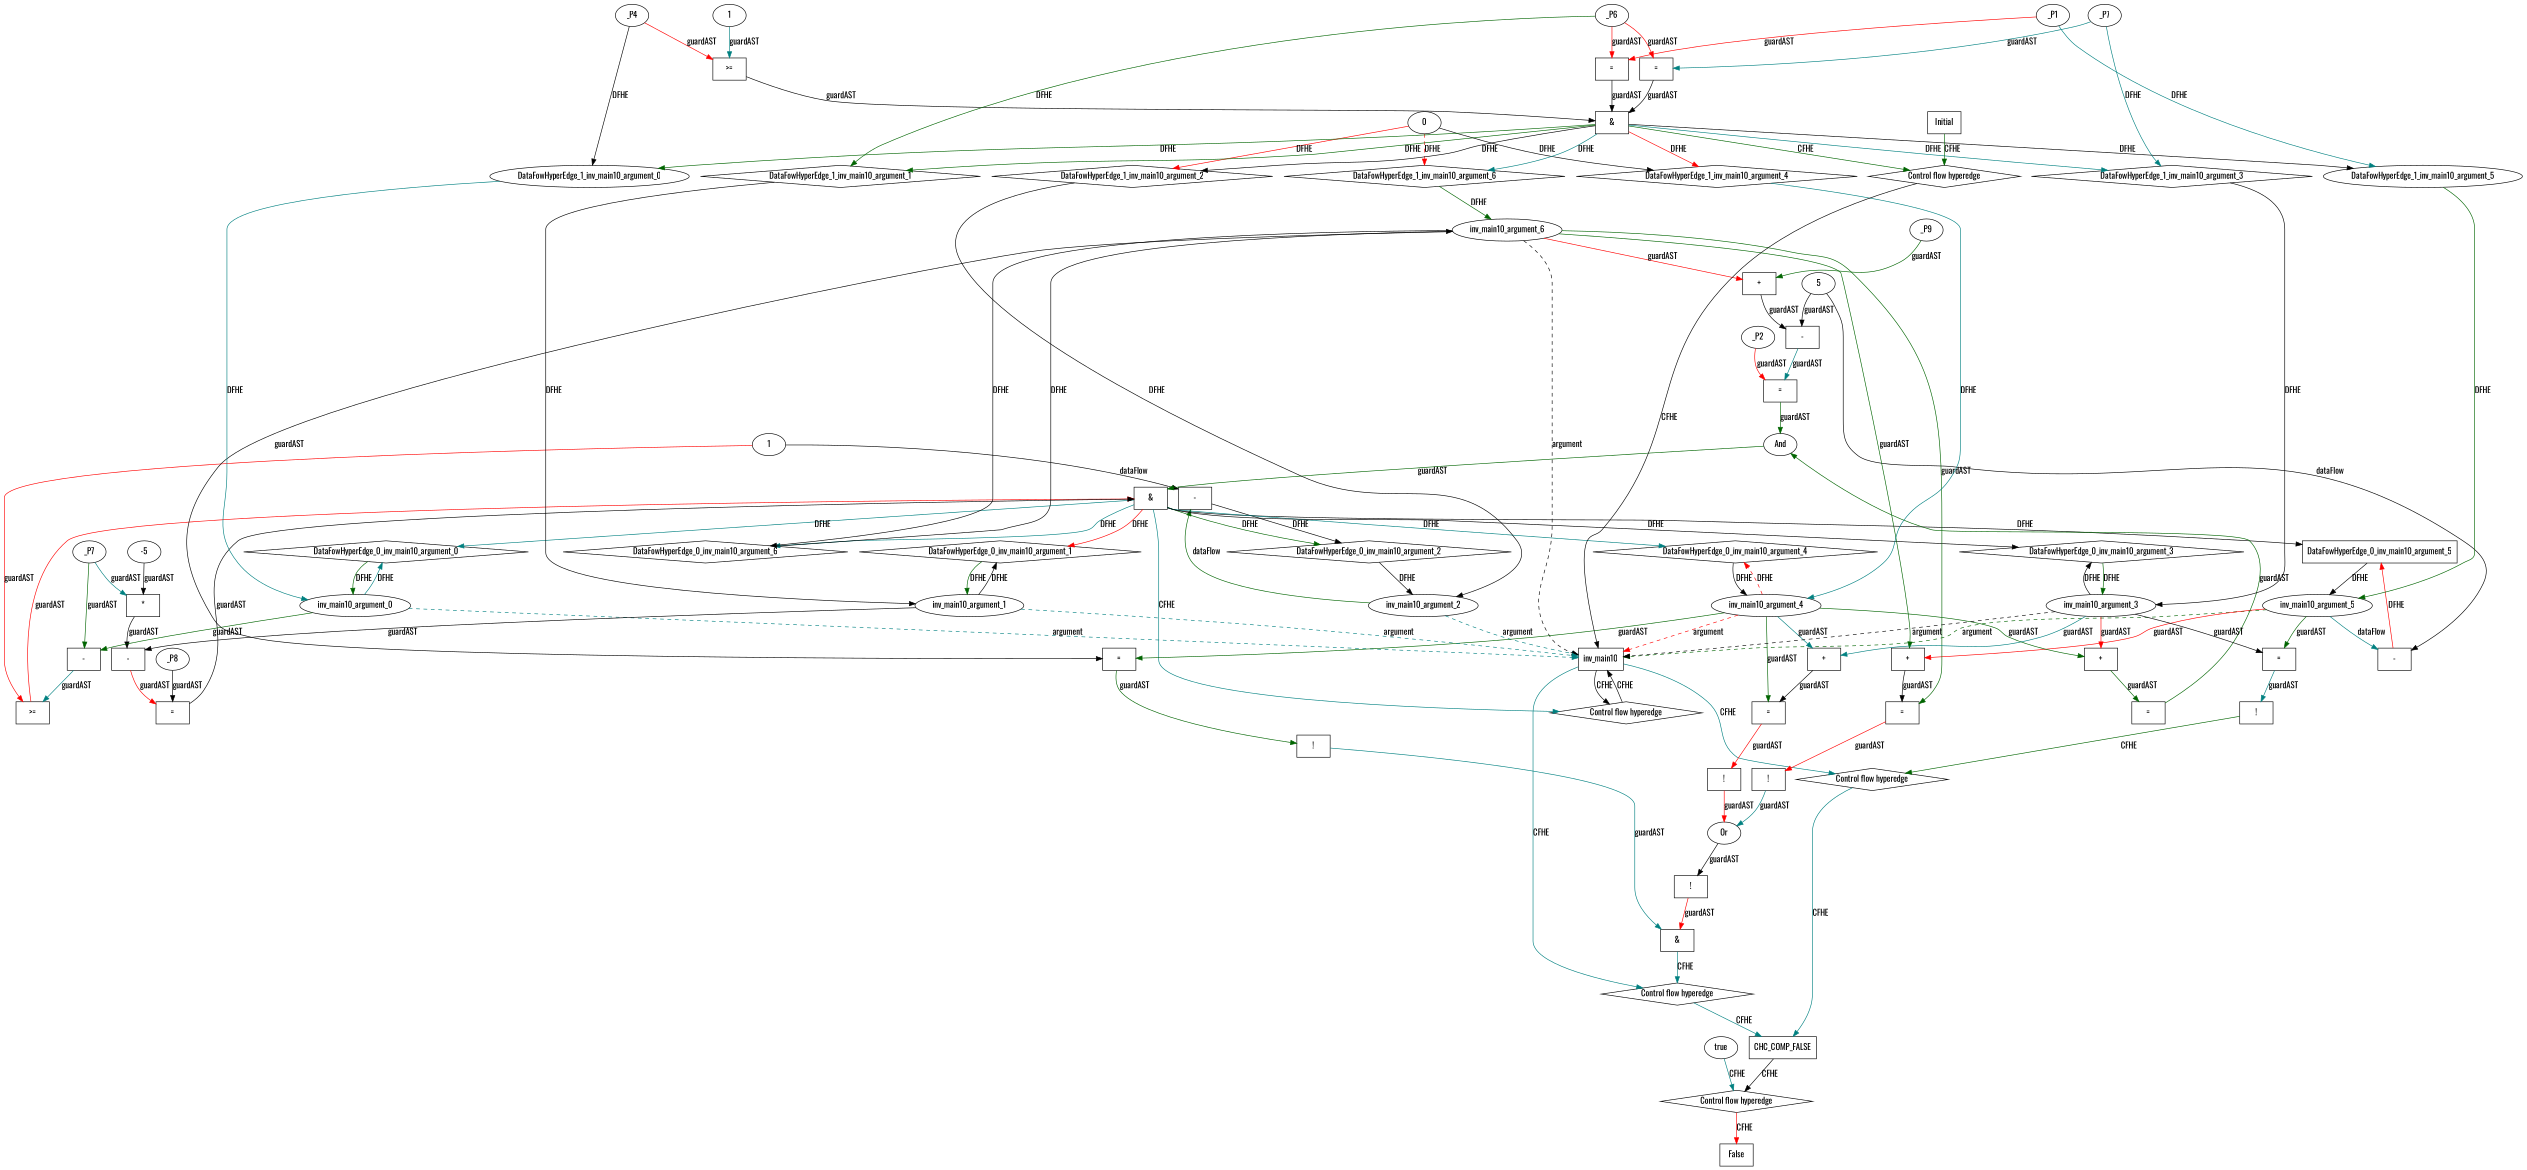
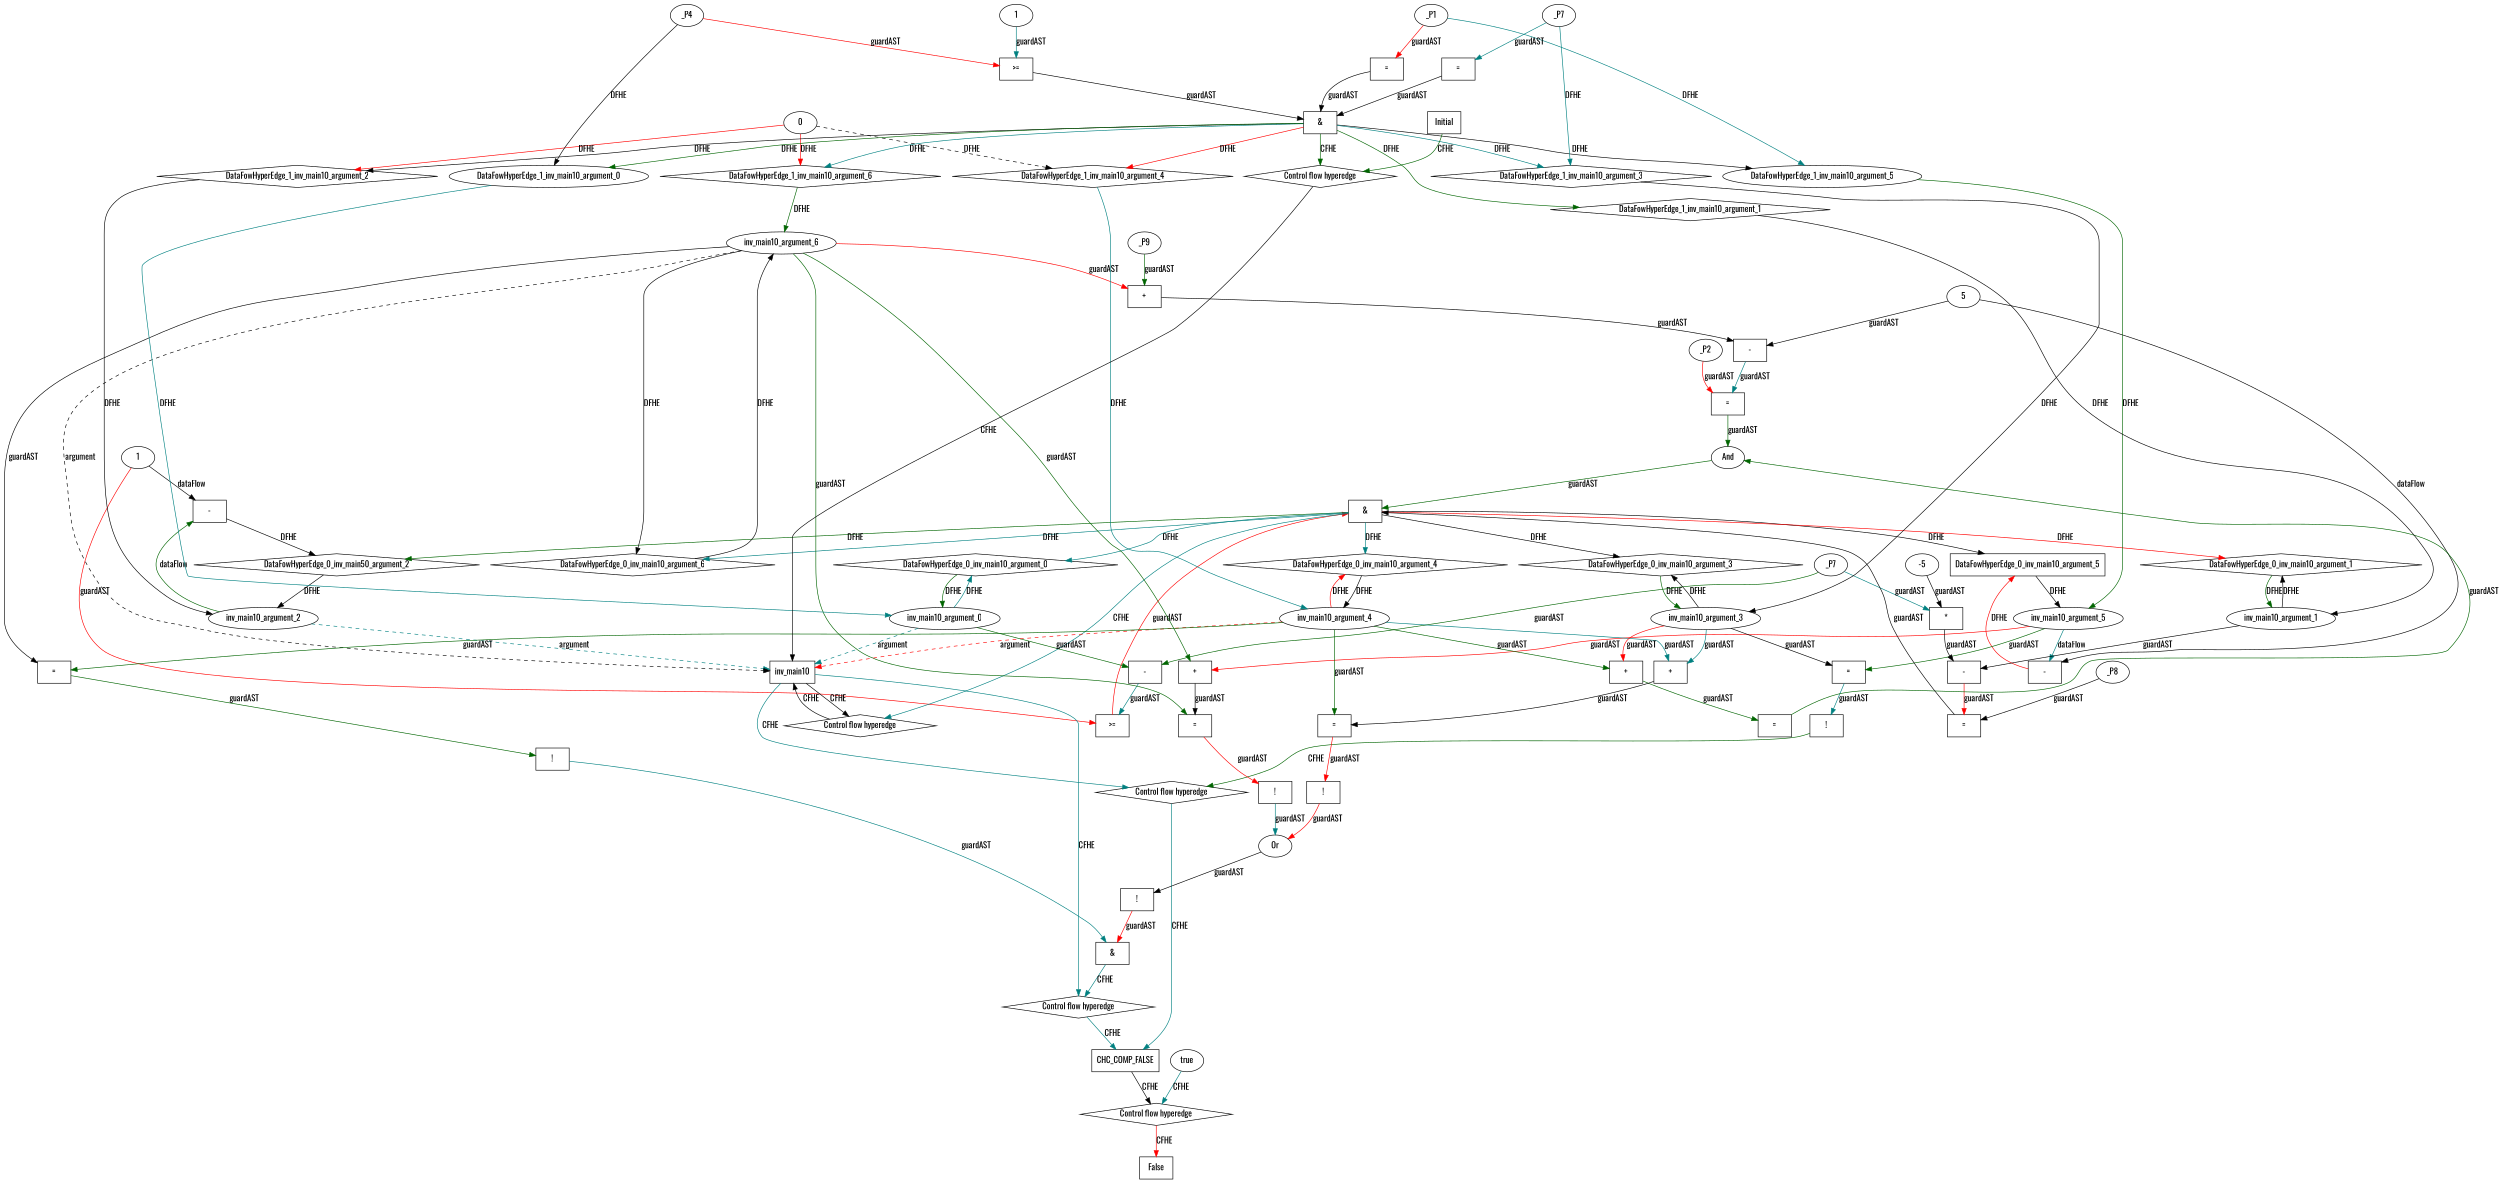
node "_P6": removed
edge "0" -> "DataFowHyperEdge_1_inv_main10_argument_6": style dashed -> solid
edge "0" -> "DataFowHyperEdge_1_inv_main10_argument_4": style solid -> dashed
node "DataFowHyperEdge_0_inv_main10_argument_2": label "DataFowHyperEdge_0_inv_main10_argument_2" -> "DataFowHyperEdge_0_inv_main50_argument_2"
edge "inv_main10_argument_4" -> "DataFowHyperEdge_0_inv_main10_argument_4": style dashed -> solid
edge "inv_main10_argument_1" -> "inv_main10": removed, label "argument"
edge "inv_main10_argument_5" -> "inv_main10": removed, label "argument"
edge "inv_main10_argument_3" -> "inv_main10": removed, label "argument"
